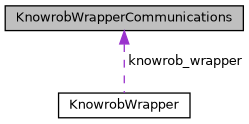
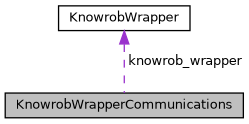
edge "KnowrobWrapper" -> "KnowrobWrapperCommunications": reversed
